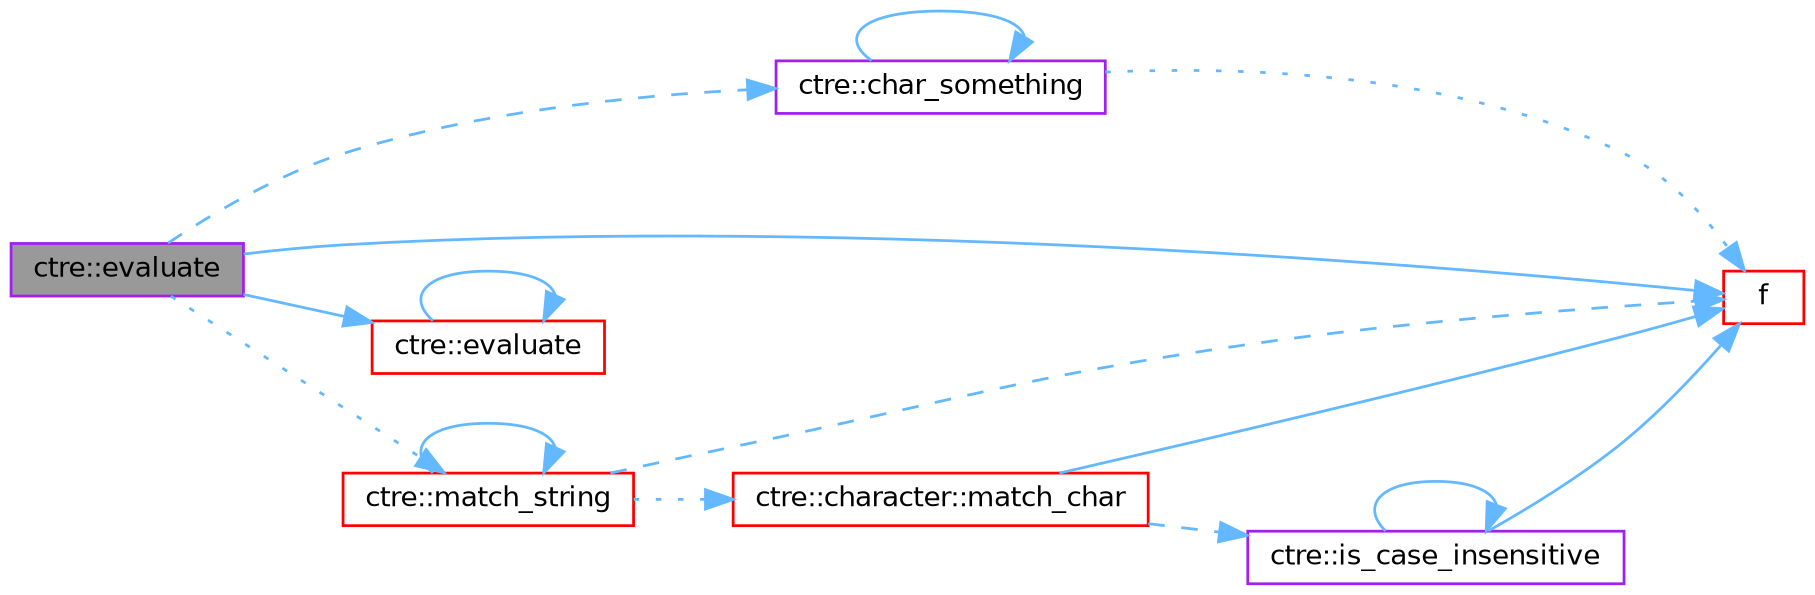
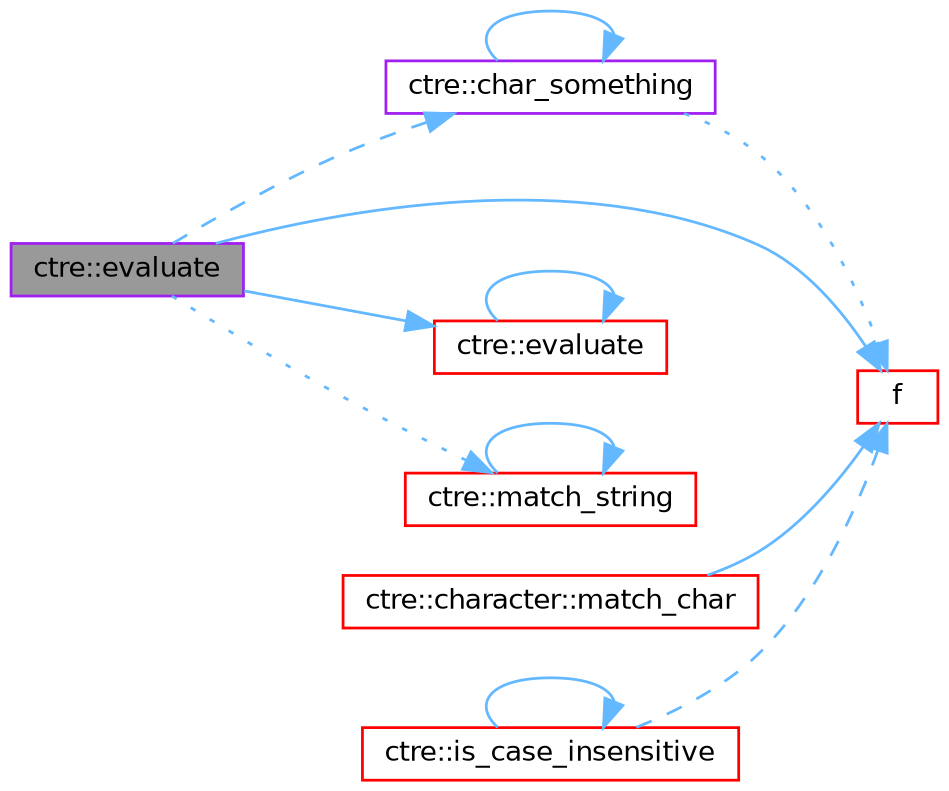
edge "ctre::match_string" -> "f": removed
edge "ctre::is_case_insensitive" -> "f": style solid -> dashed
edge "ctre::match_string" -> "ctre::character::match_char": removed
edge "ctre::character::match_char" -> "ctre::is_case_insensitive": removed
node "ctre::is_case_insensitive": color purple -> red
